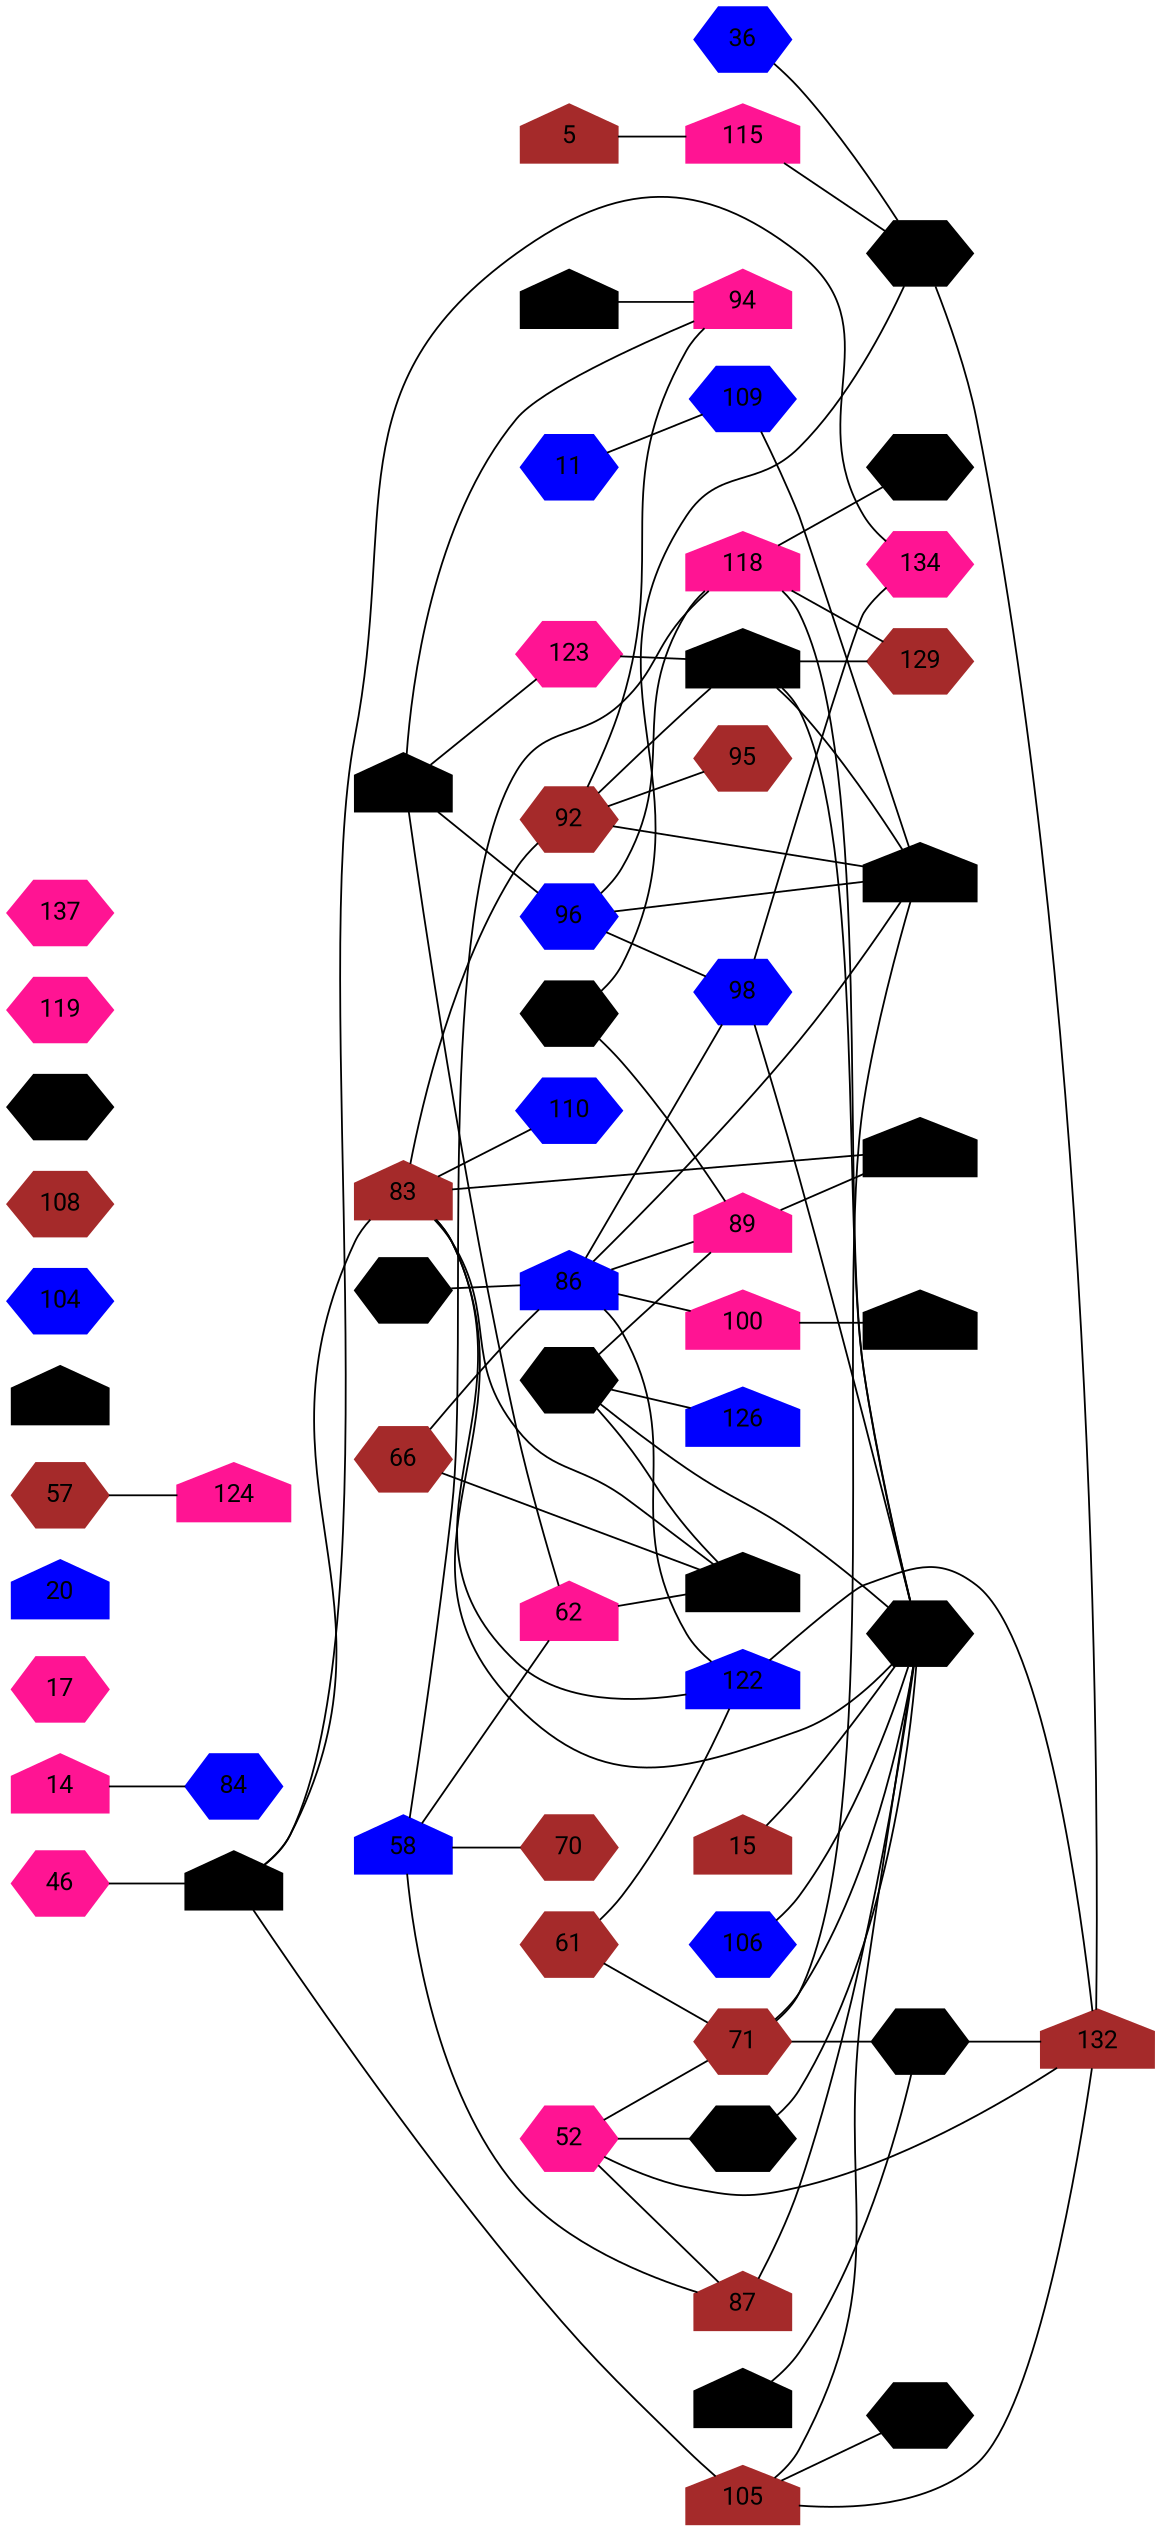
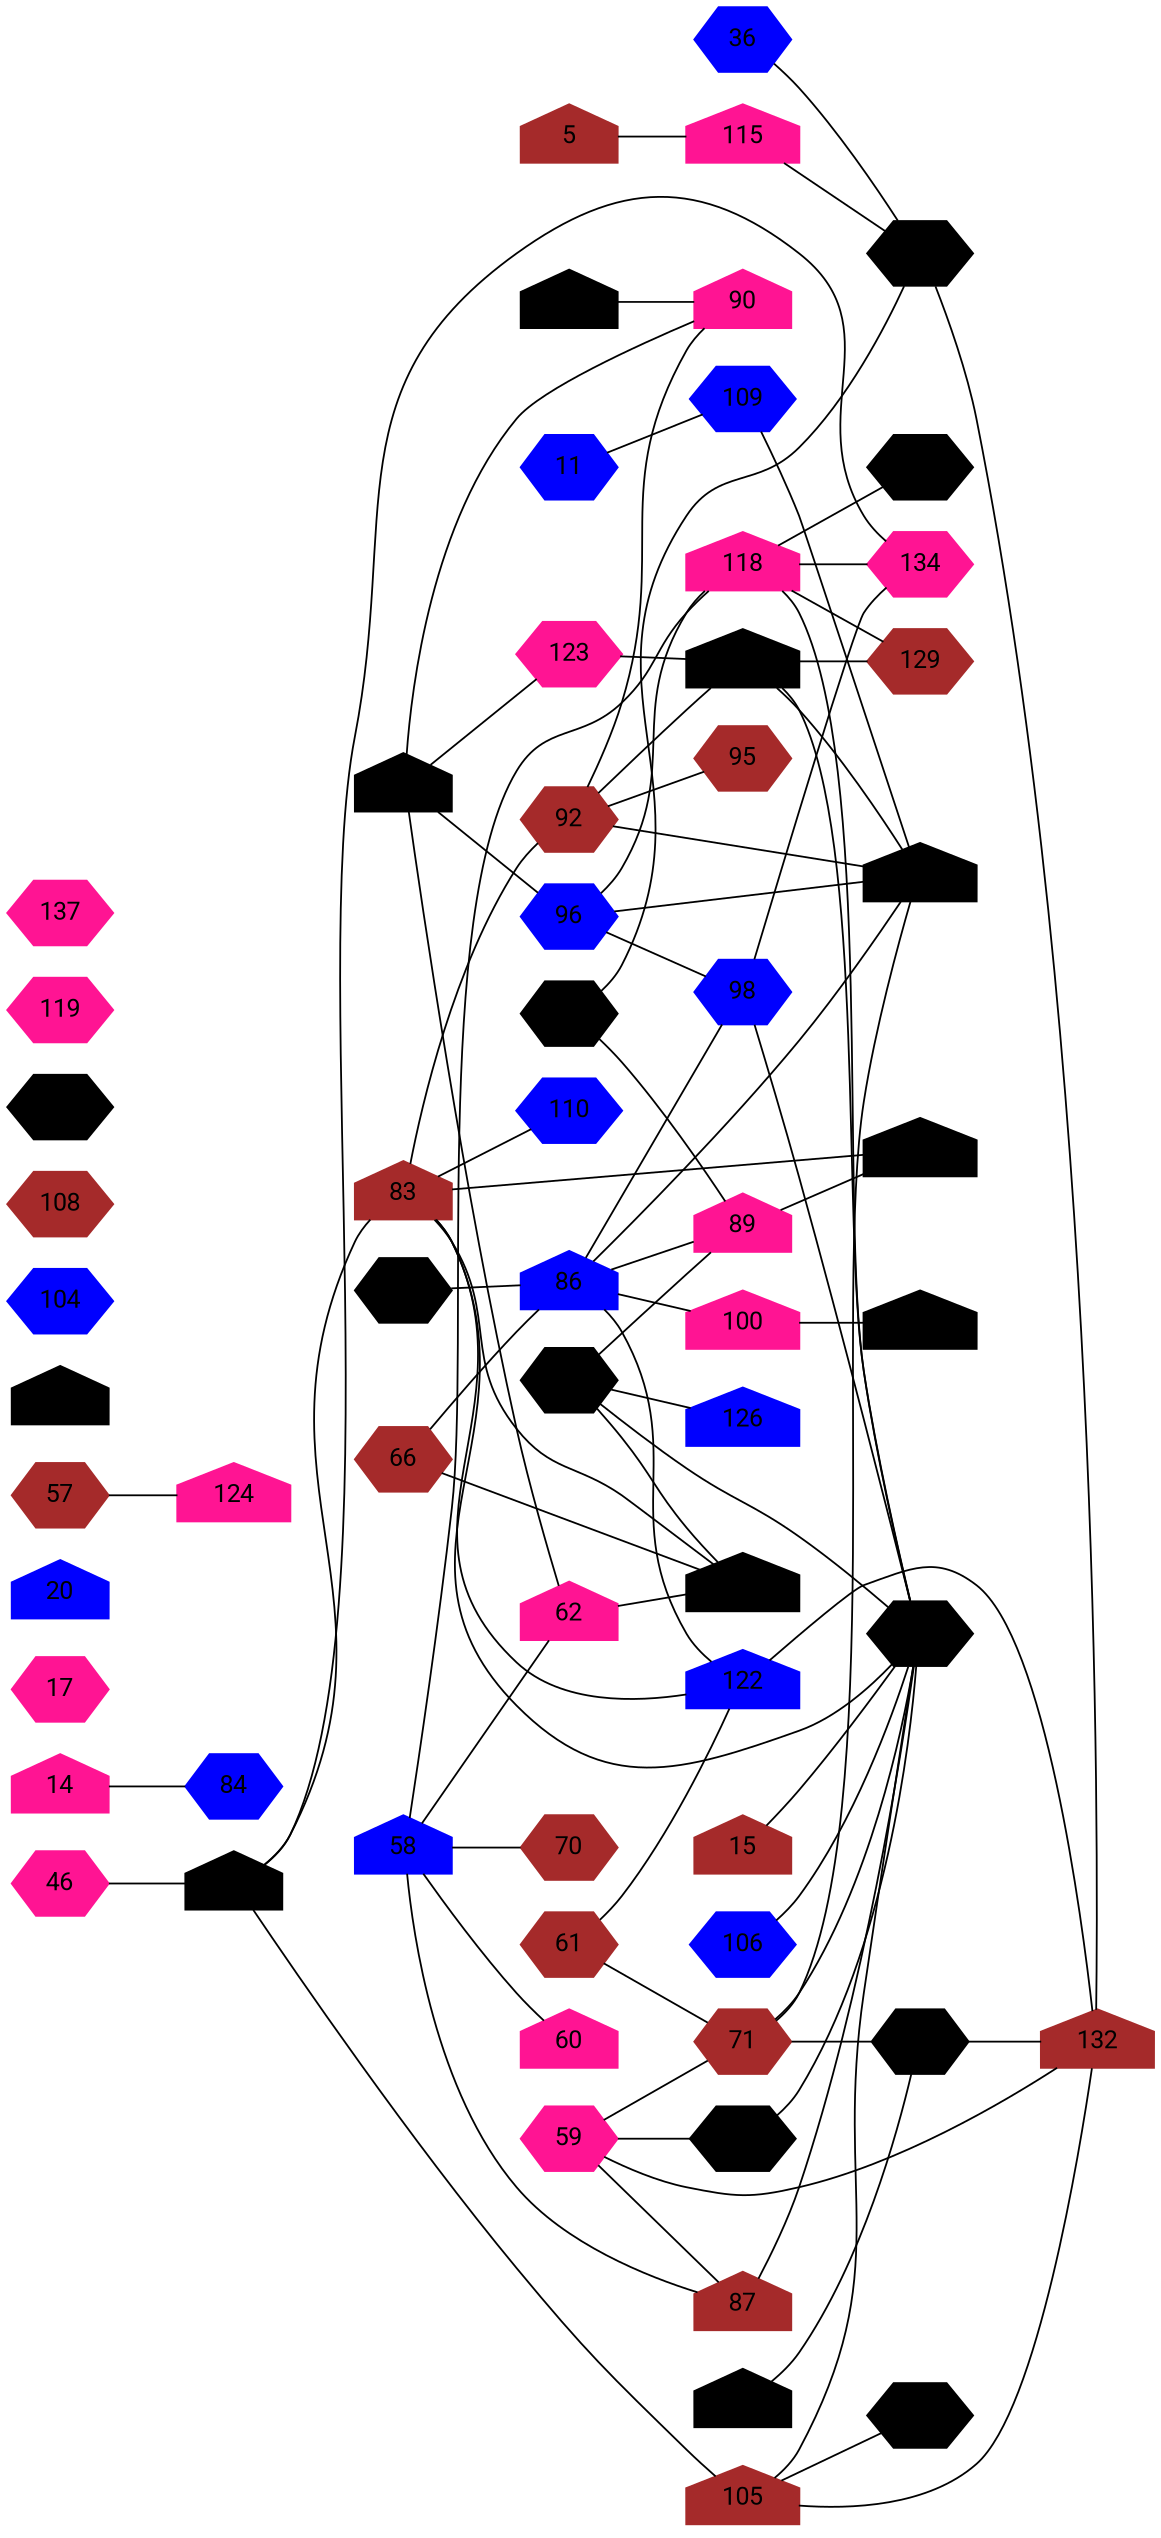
node "94": label "94" -> "90"
edge "118" -- "134": added
node "60": added
node "52": label "52" -> "59"
